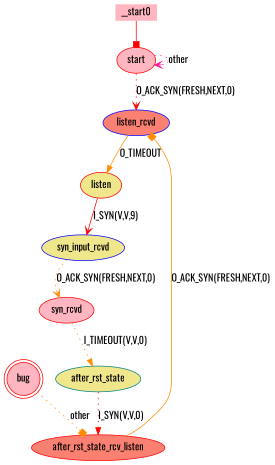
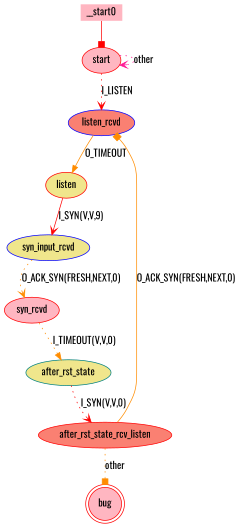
edge "start" -> "listen_rcvd": label "O_ACK_SYN(FRESH,NEXT,0)" -> "I_LISTEN"
edge "after_rst_state" -> "after_rst_state_rcv_listen": arrowhead normal -> vee
edge "bug" -> "after_rst_state_rcv_listen": reversed
